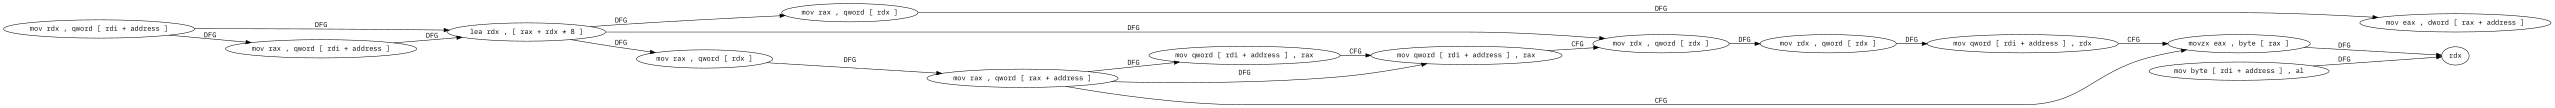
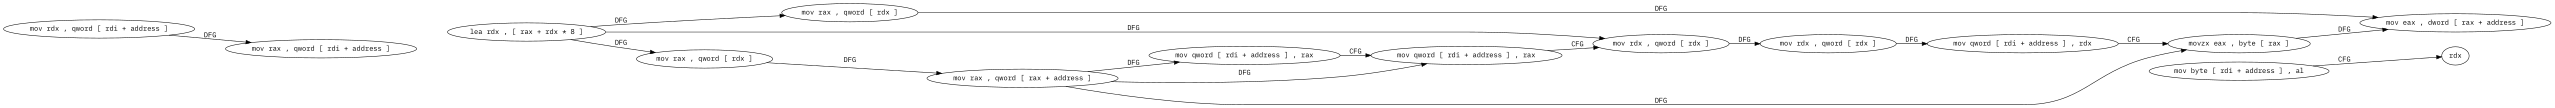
edge "mov rdx , qword [ rdi + address ]" -> "lea rdx , [ rax + rdx * 8 ]": removed, label "DFG"
edge "mov rax , qword [ rdi + address ]" -> "lea rdx , [ rax + rdx * 8 ]": removed, label "DFG"
edge "movzx eax , byte [ rax ]" -> "rdx": now "movzx eax , byte [ rax ]" -> "mov eax , dword [ rax + address ]"
edge "mov byte [ rdi + address ] , al" -> "rdx": label "DFG" -> "CFG"
edge "mov rax , qword [ rax + address ]" -> "movzx eax , byte [ rax ]": label "CFG" -> "DFG"
